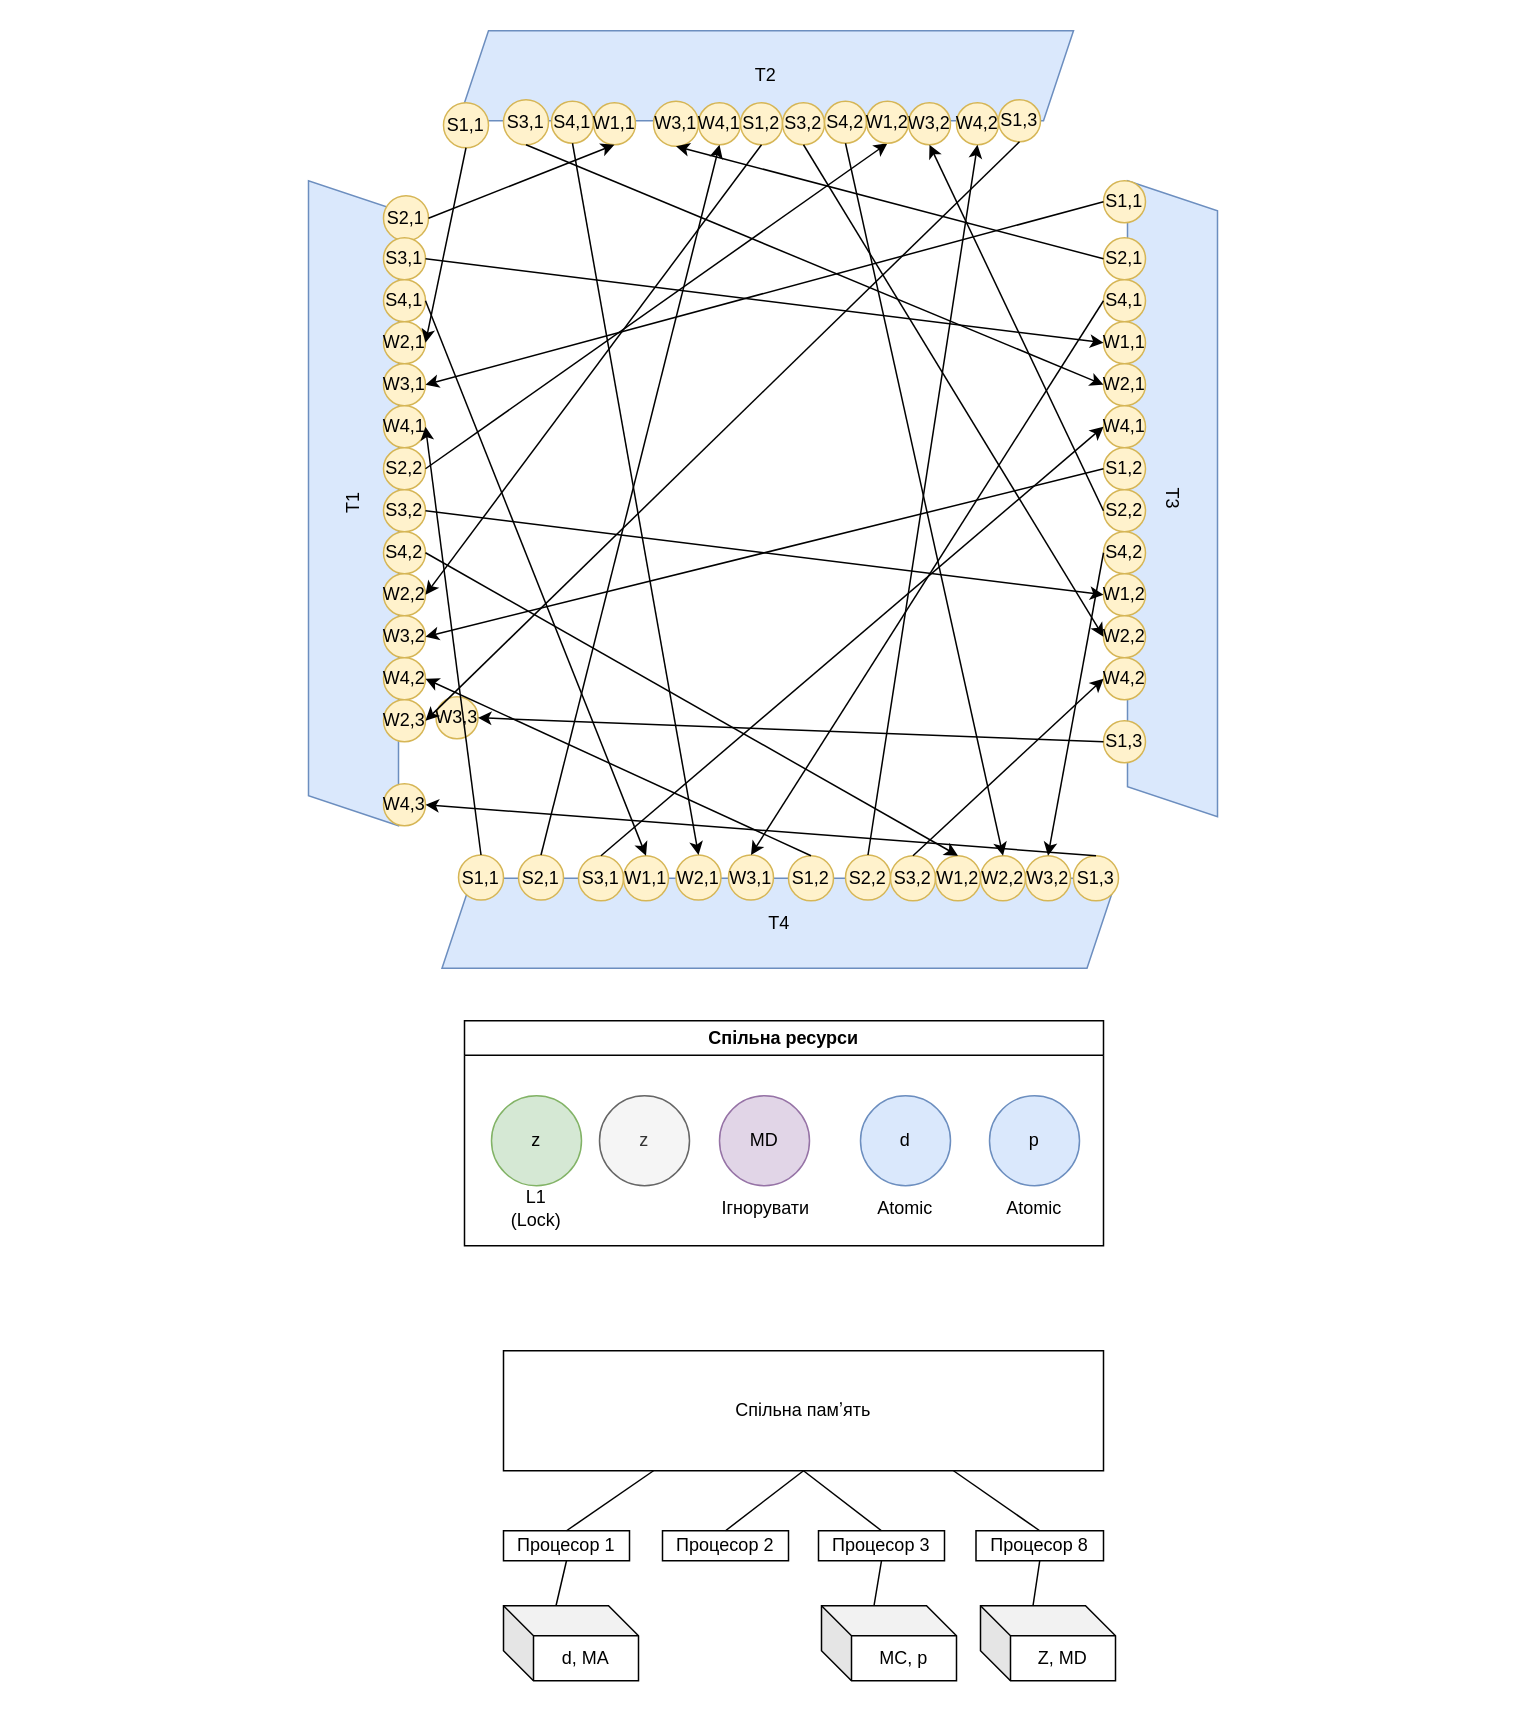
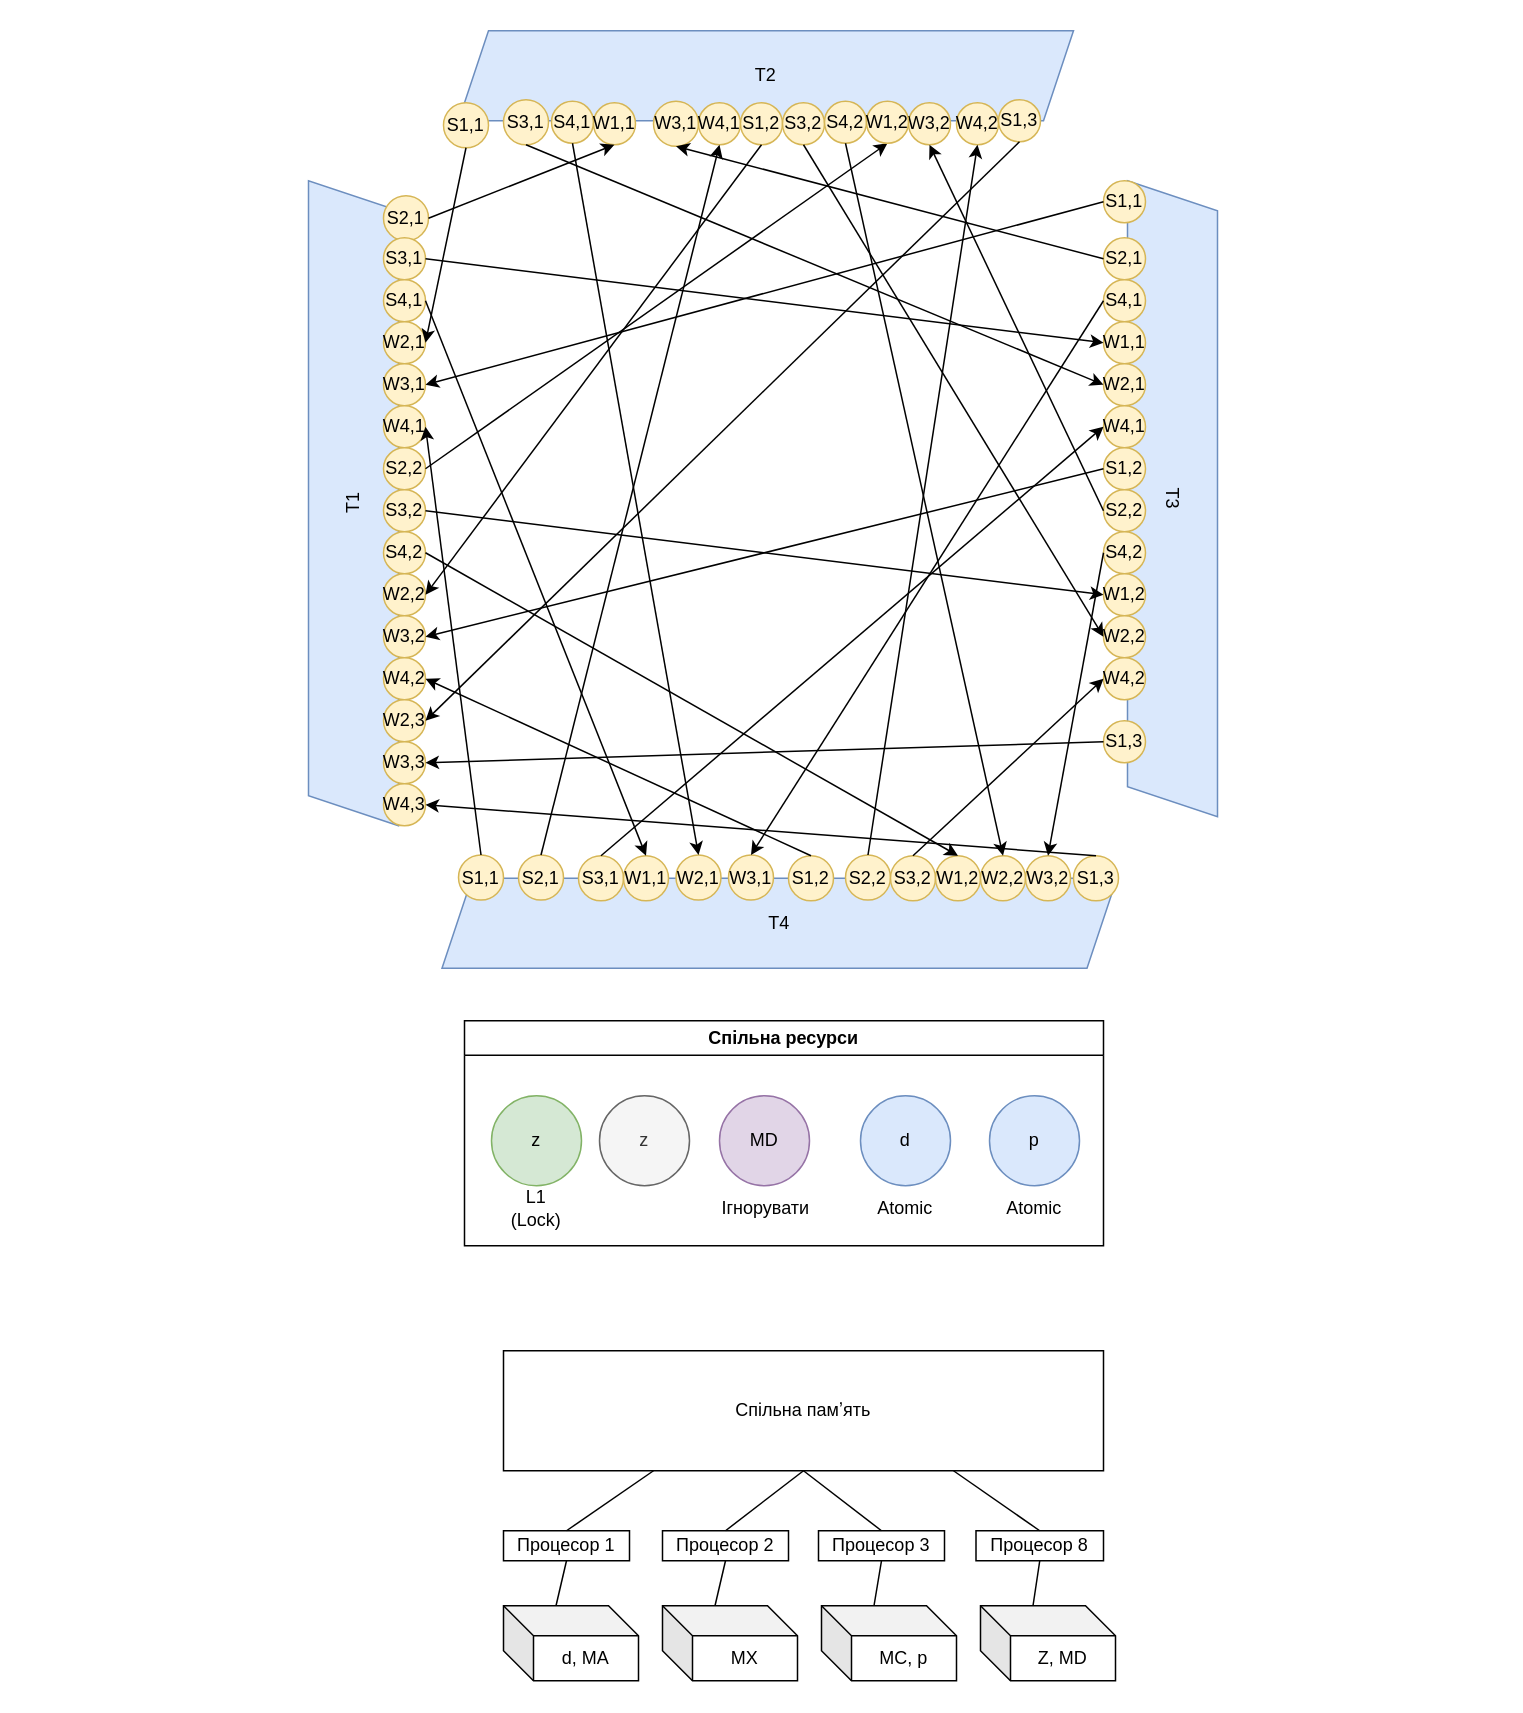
node "W3,3": moved (457, 718) -> (404, 763)
edge "Процесор 2" -- "MX": added
node "MX": added
